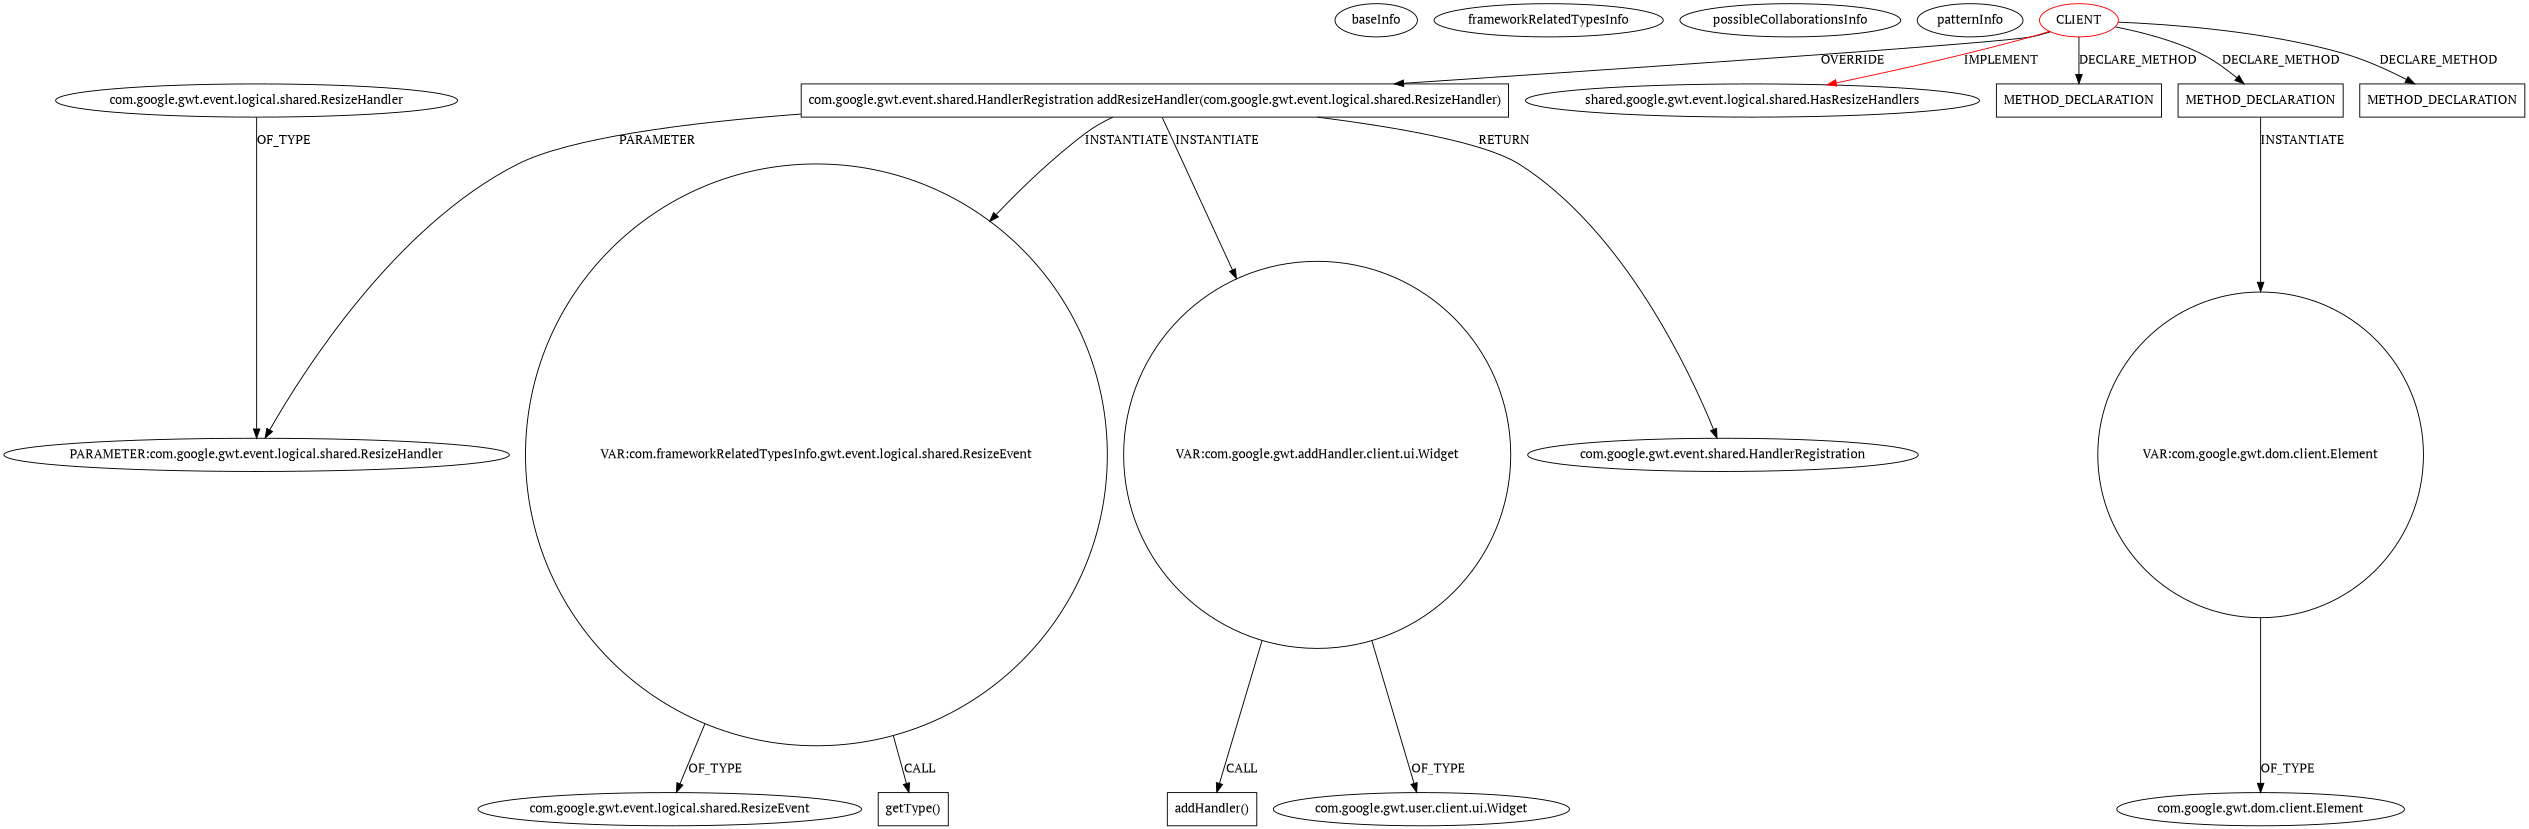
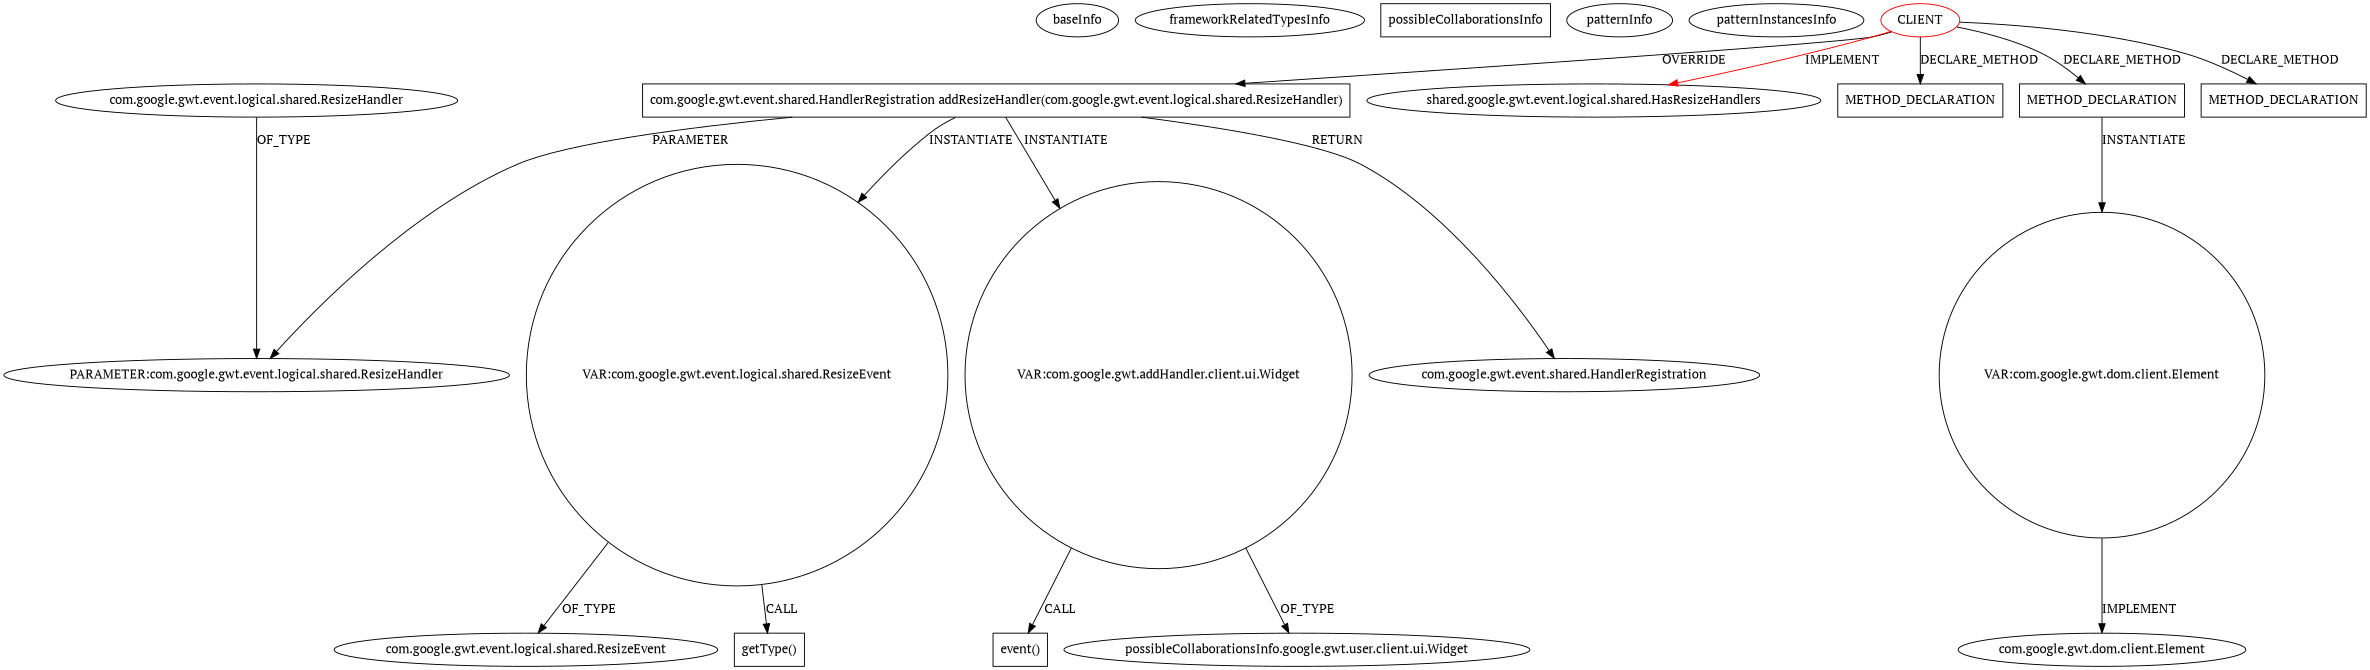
node "patternInstancesInfo": added
node "possibleCollaborationsInfo": shape ellipse -> box
node "VAR:com.frameworkRelatedTypesInfo.gwt.event.logical.shared.ResizeEvent": label "VAR:com.frameworkRelatedTypesInfo.gwt.event.logical.shared.ResizeEvent" -> "VAR:com.google.gwt.event.logical.shared.ResizeEvent"
edge "VAR:com.google.gwt.dom.client.Element" -> "com.google.gwt.dom.client.Element": label "OF_TYPE" -> "IMPLEMENT"
node "addHandler()": label "addHandler()" -> "event()"
node "com.google.gwt.user.client.ui.Widget": label "com.google.gwt.user.client.ui.Widget" -> "possibleCollaborationsInfo.google.gwt.user.client.ui.Widget"
